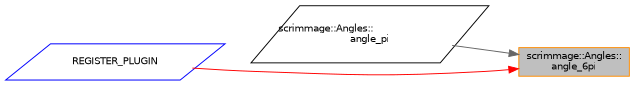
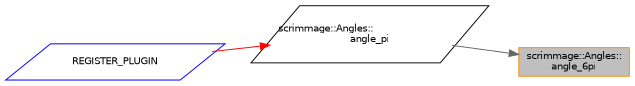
edge "REGISTER_PLUGIN" -> "scrimmage::Angles:: angle_6pi": now "REGISTER_PLUGIN" -> "scrimmage::Angles:: angle_pi"
